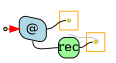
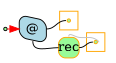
node "rec": color #000000 -> orange
